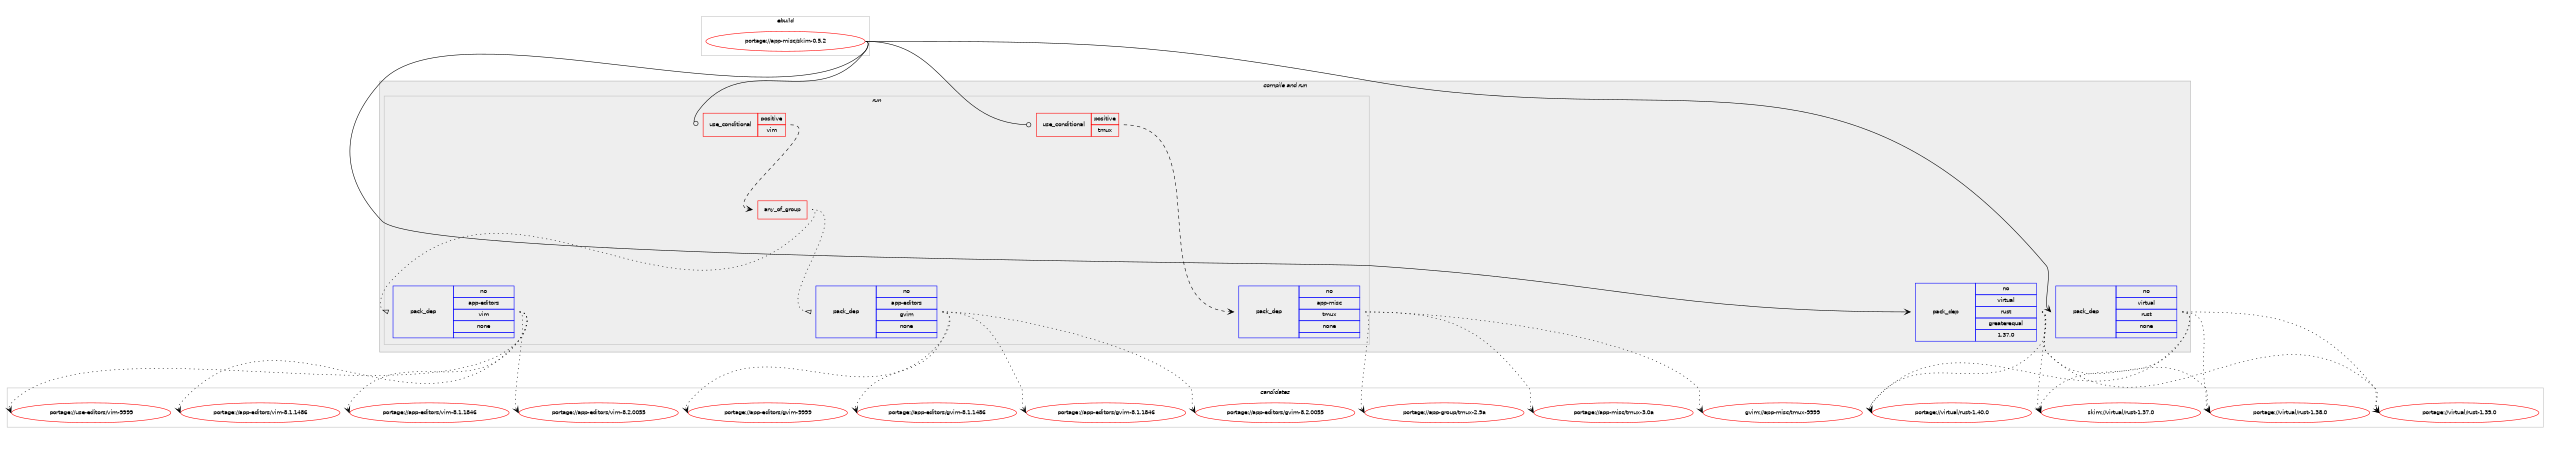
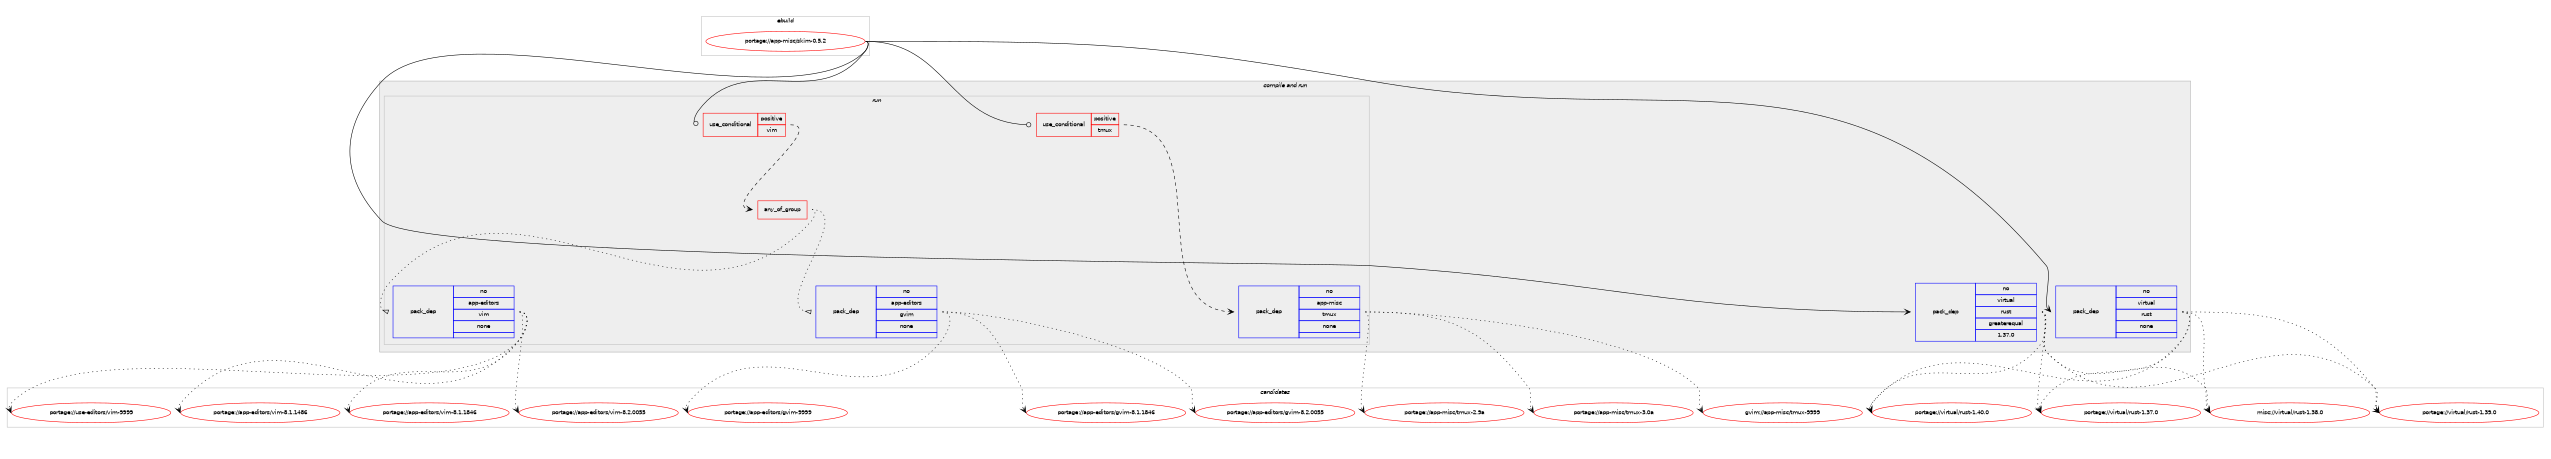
node "portage://app-editors/gvim-8.1.1486": removed
node "portage://app-group/tmux-2.9a": label "portage://app-group/tmux-2.9a" -> "portage://app-misc/tmux-2.9a"
node "skim://virtual/rust-1.37.0": label "skim://virtual/rust-1.37.0" -> "portage://virtual/rust-1.37.0"
node "portage://virtual/rust-1.38.0": label "portage://virtual/rust-1.38.0" -> "misc://virtual/rust-1.38.0"
